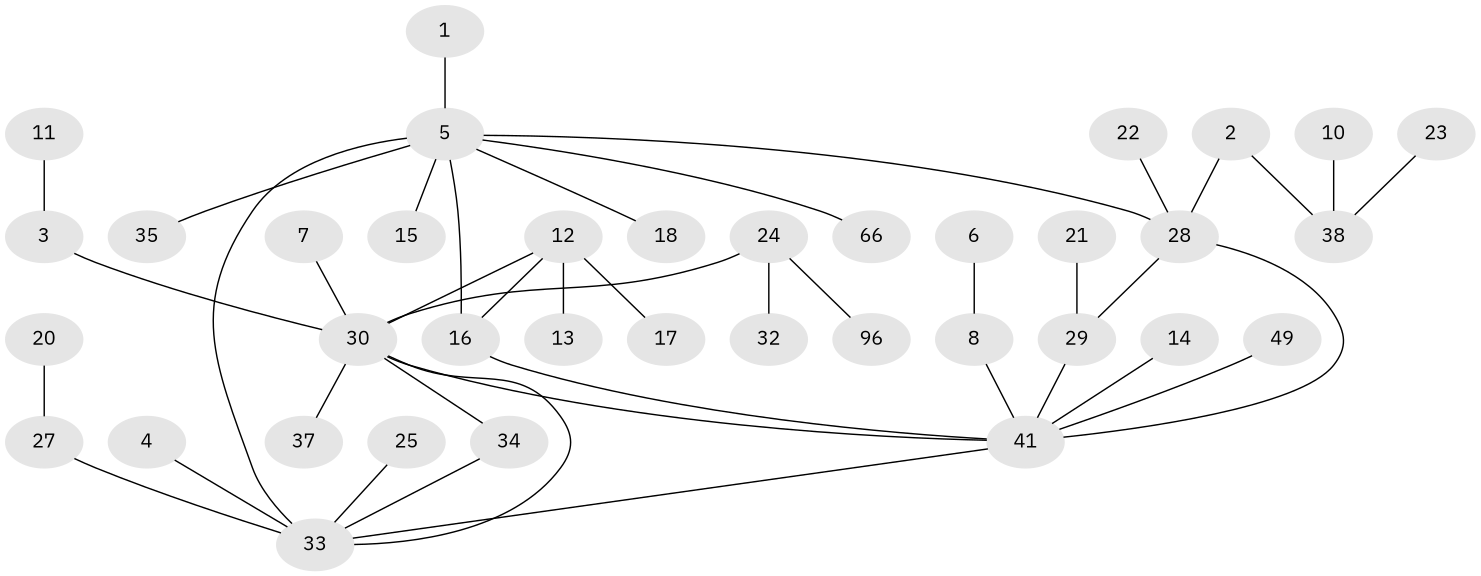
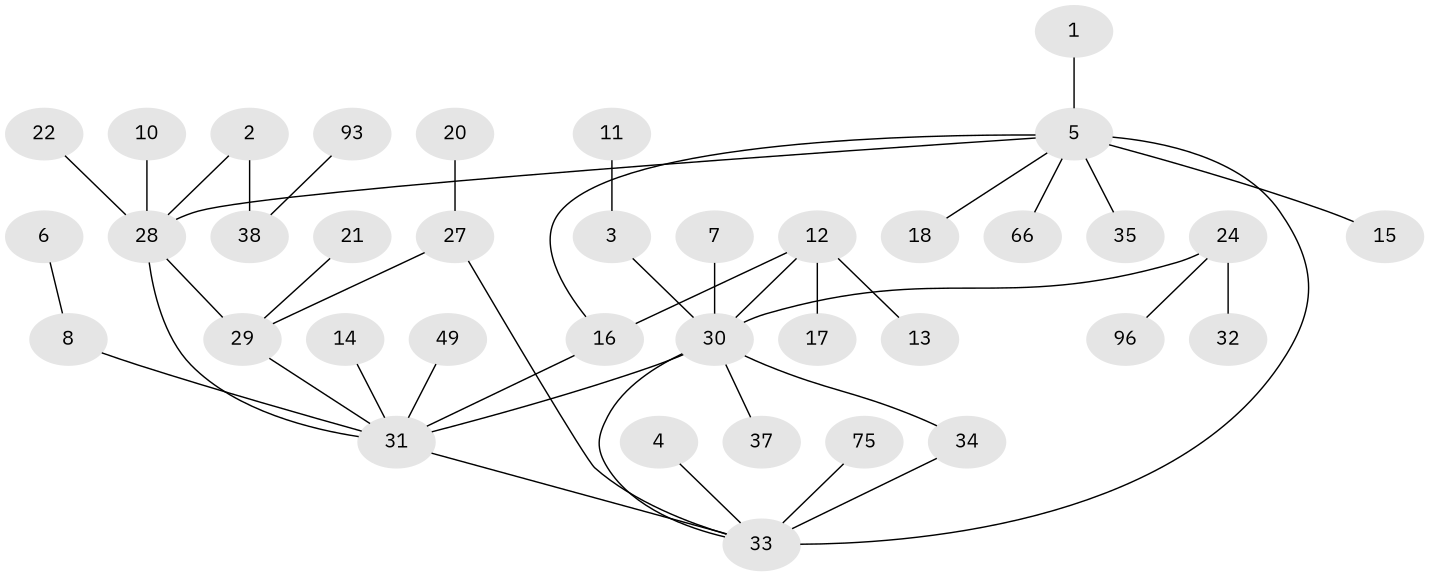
node "23": label "23" -> "93"
edge "10" -- "38": now "10" -- "28"
edge "27" -- "29": added
node "25": label "25" -> "75"
node "41": label "41" -> "31"
